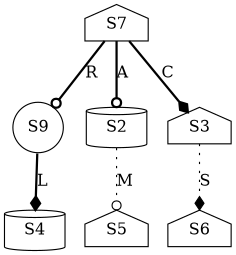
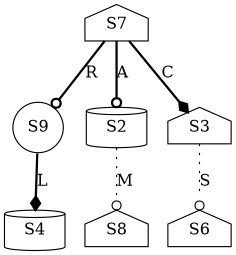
edge "S3" -> "S6": arrowhead diamond -> odot
node "S5": label "S5" -> "S8"
